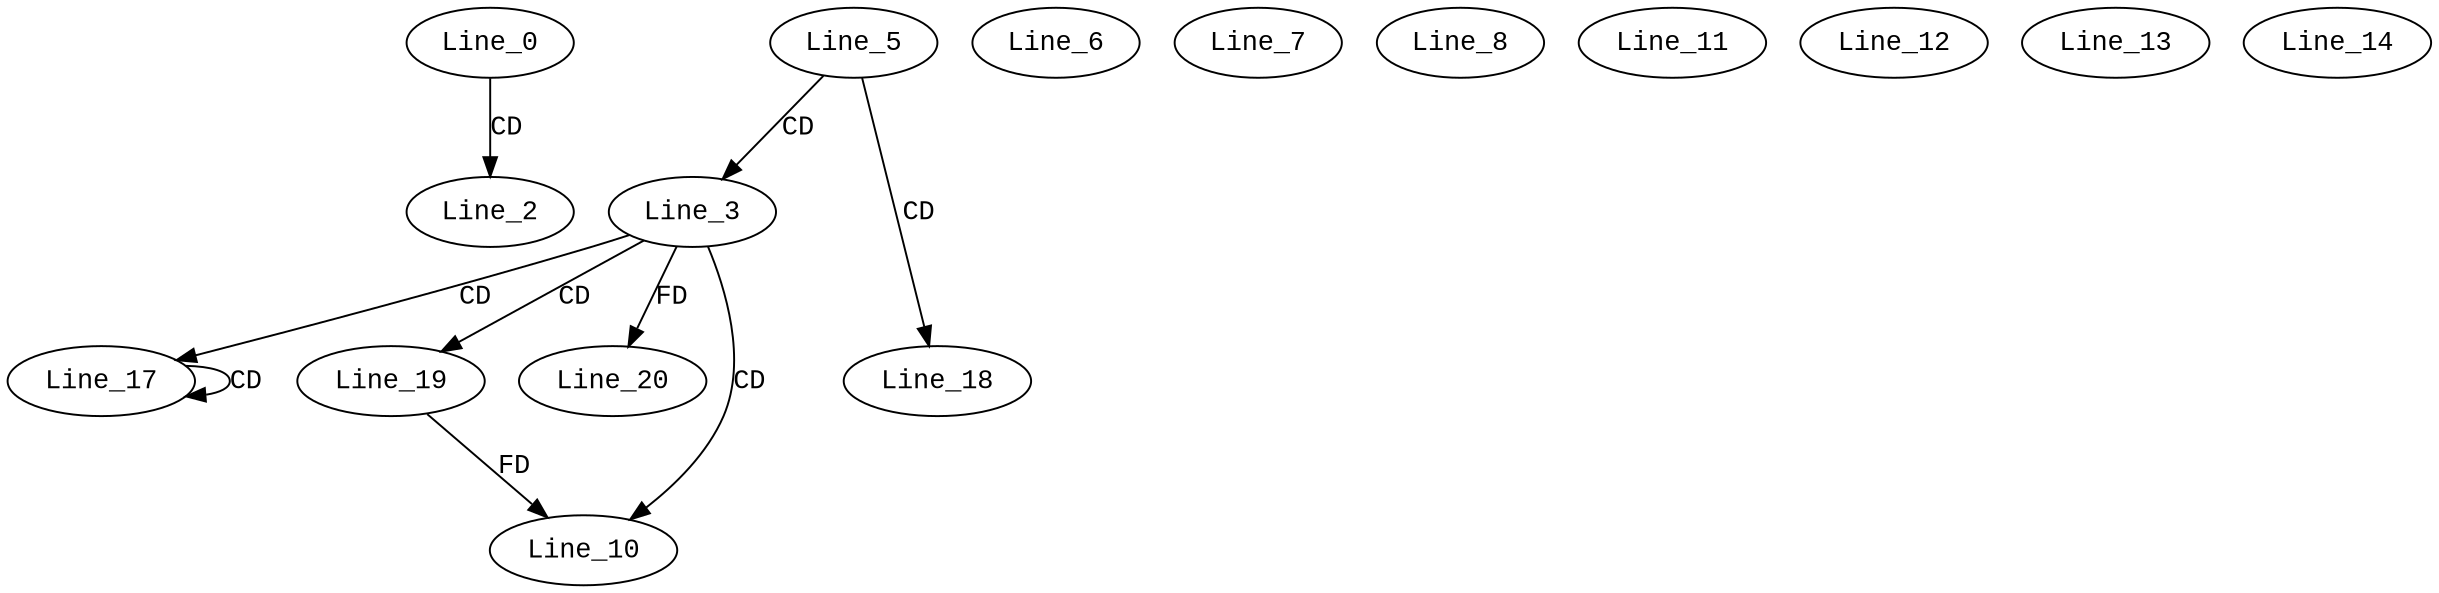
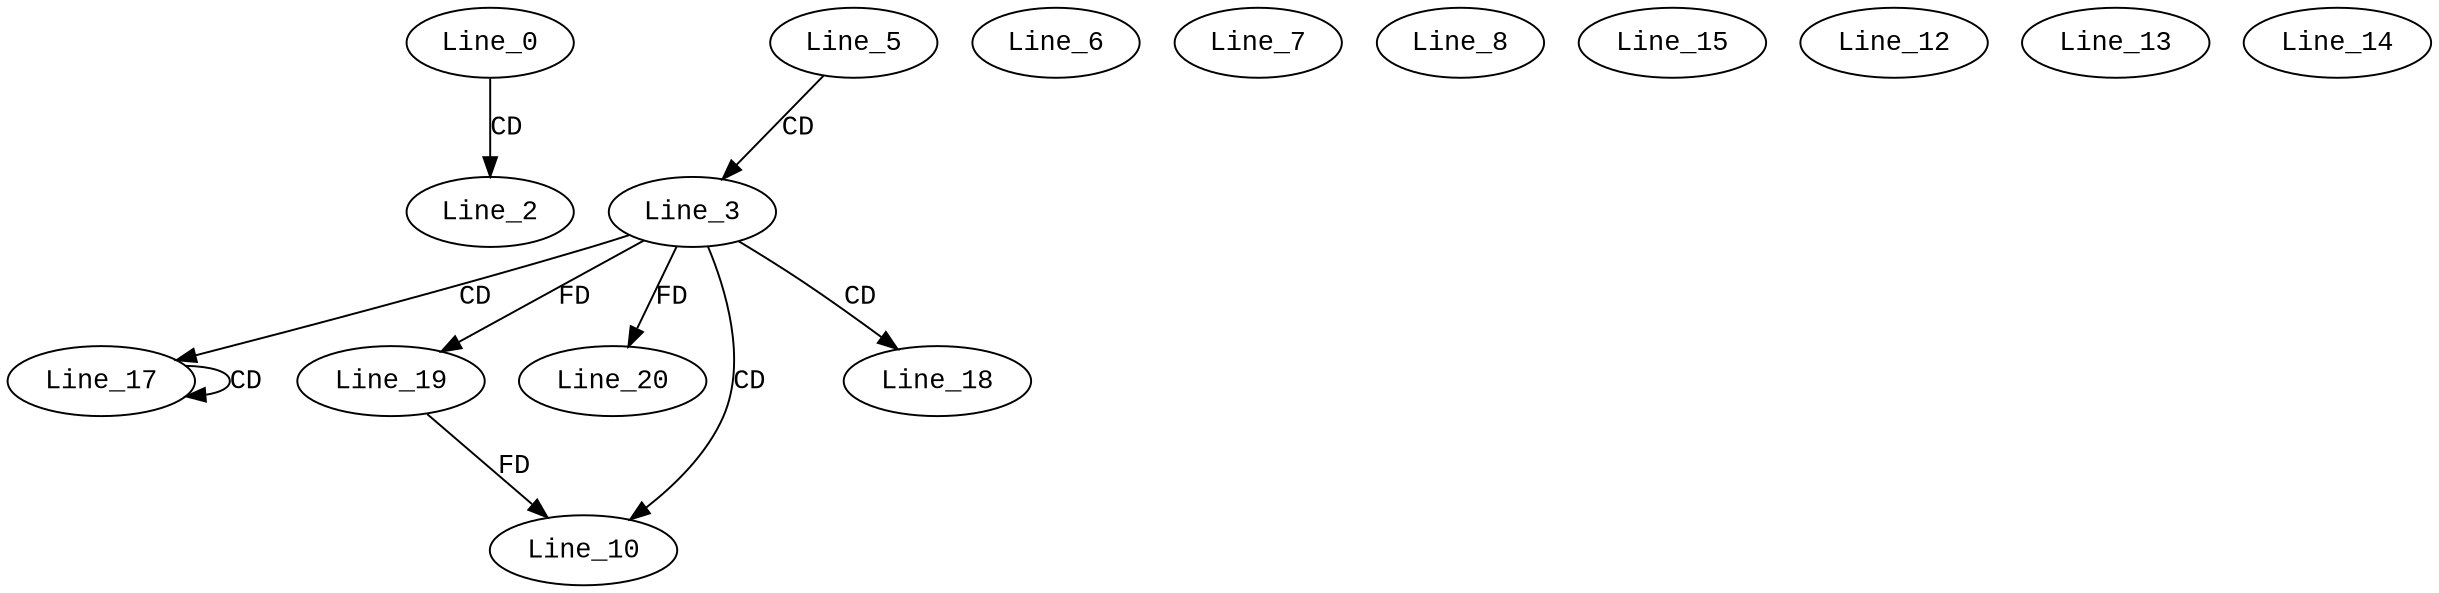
node "Line_11": label "Line_11" -> "Line_15"
edge "Line_5" -> "Line_18": now "Line_3" -> "Line_18"
edge "Line_3" -> "Line_19": label "CD" -> "FD"
